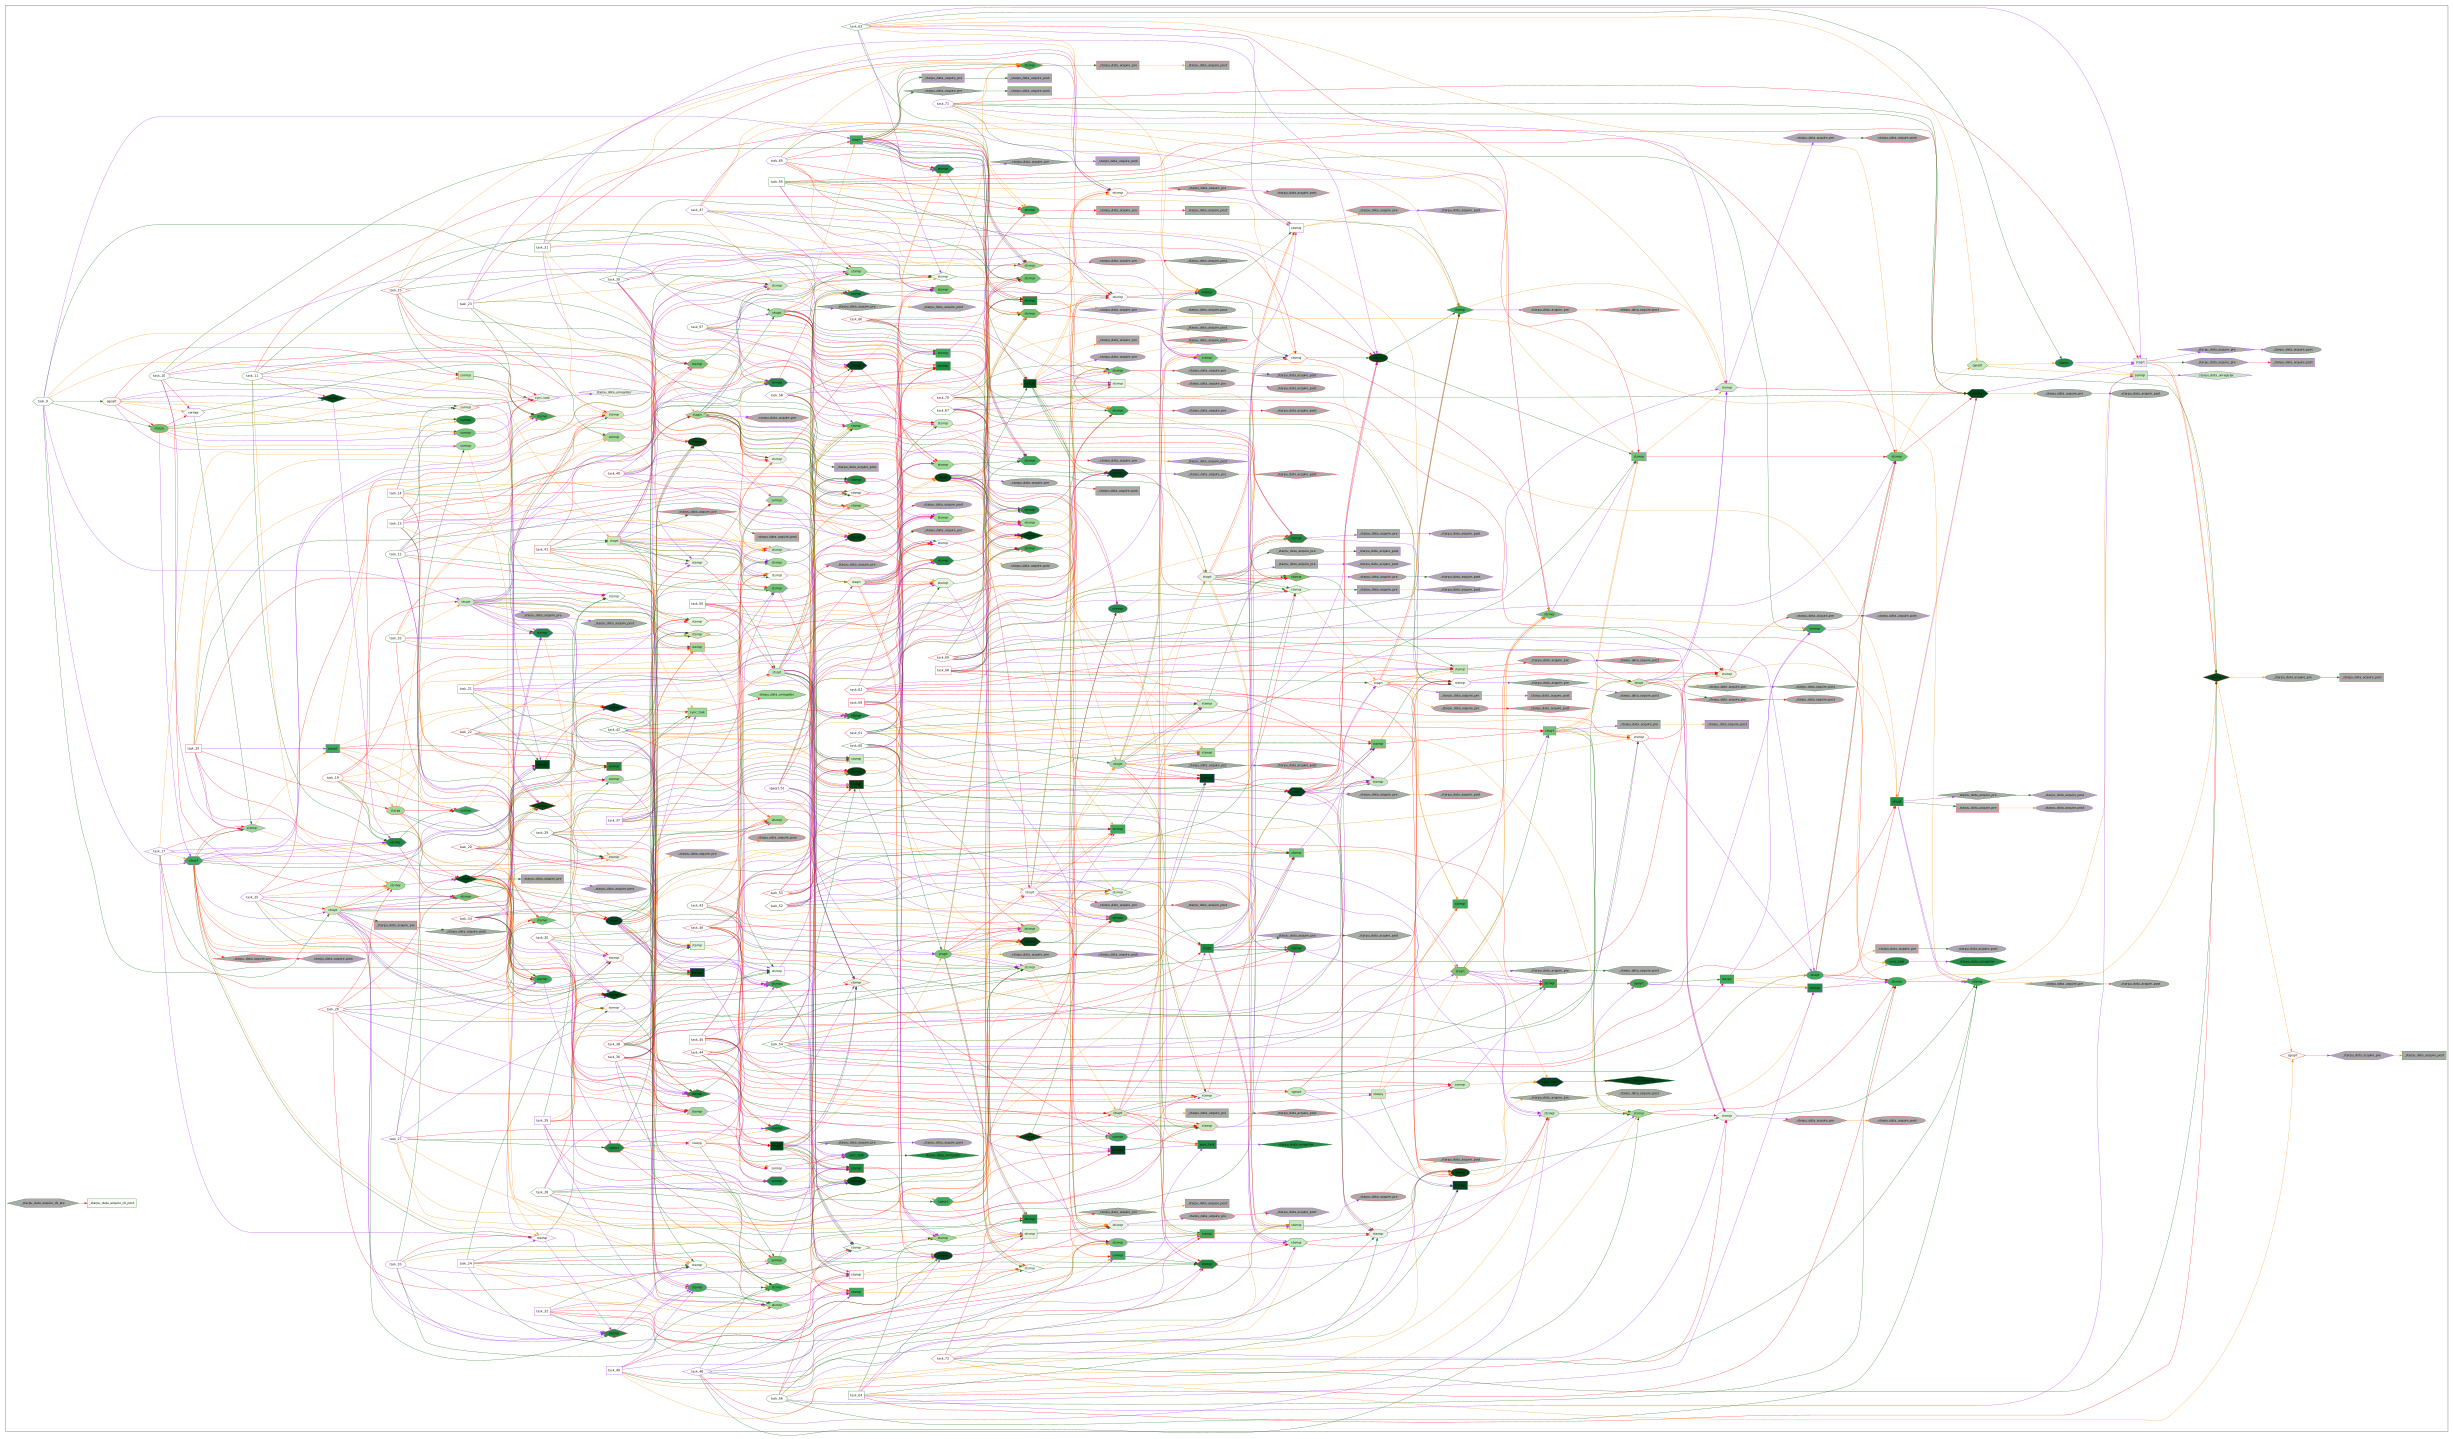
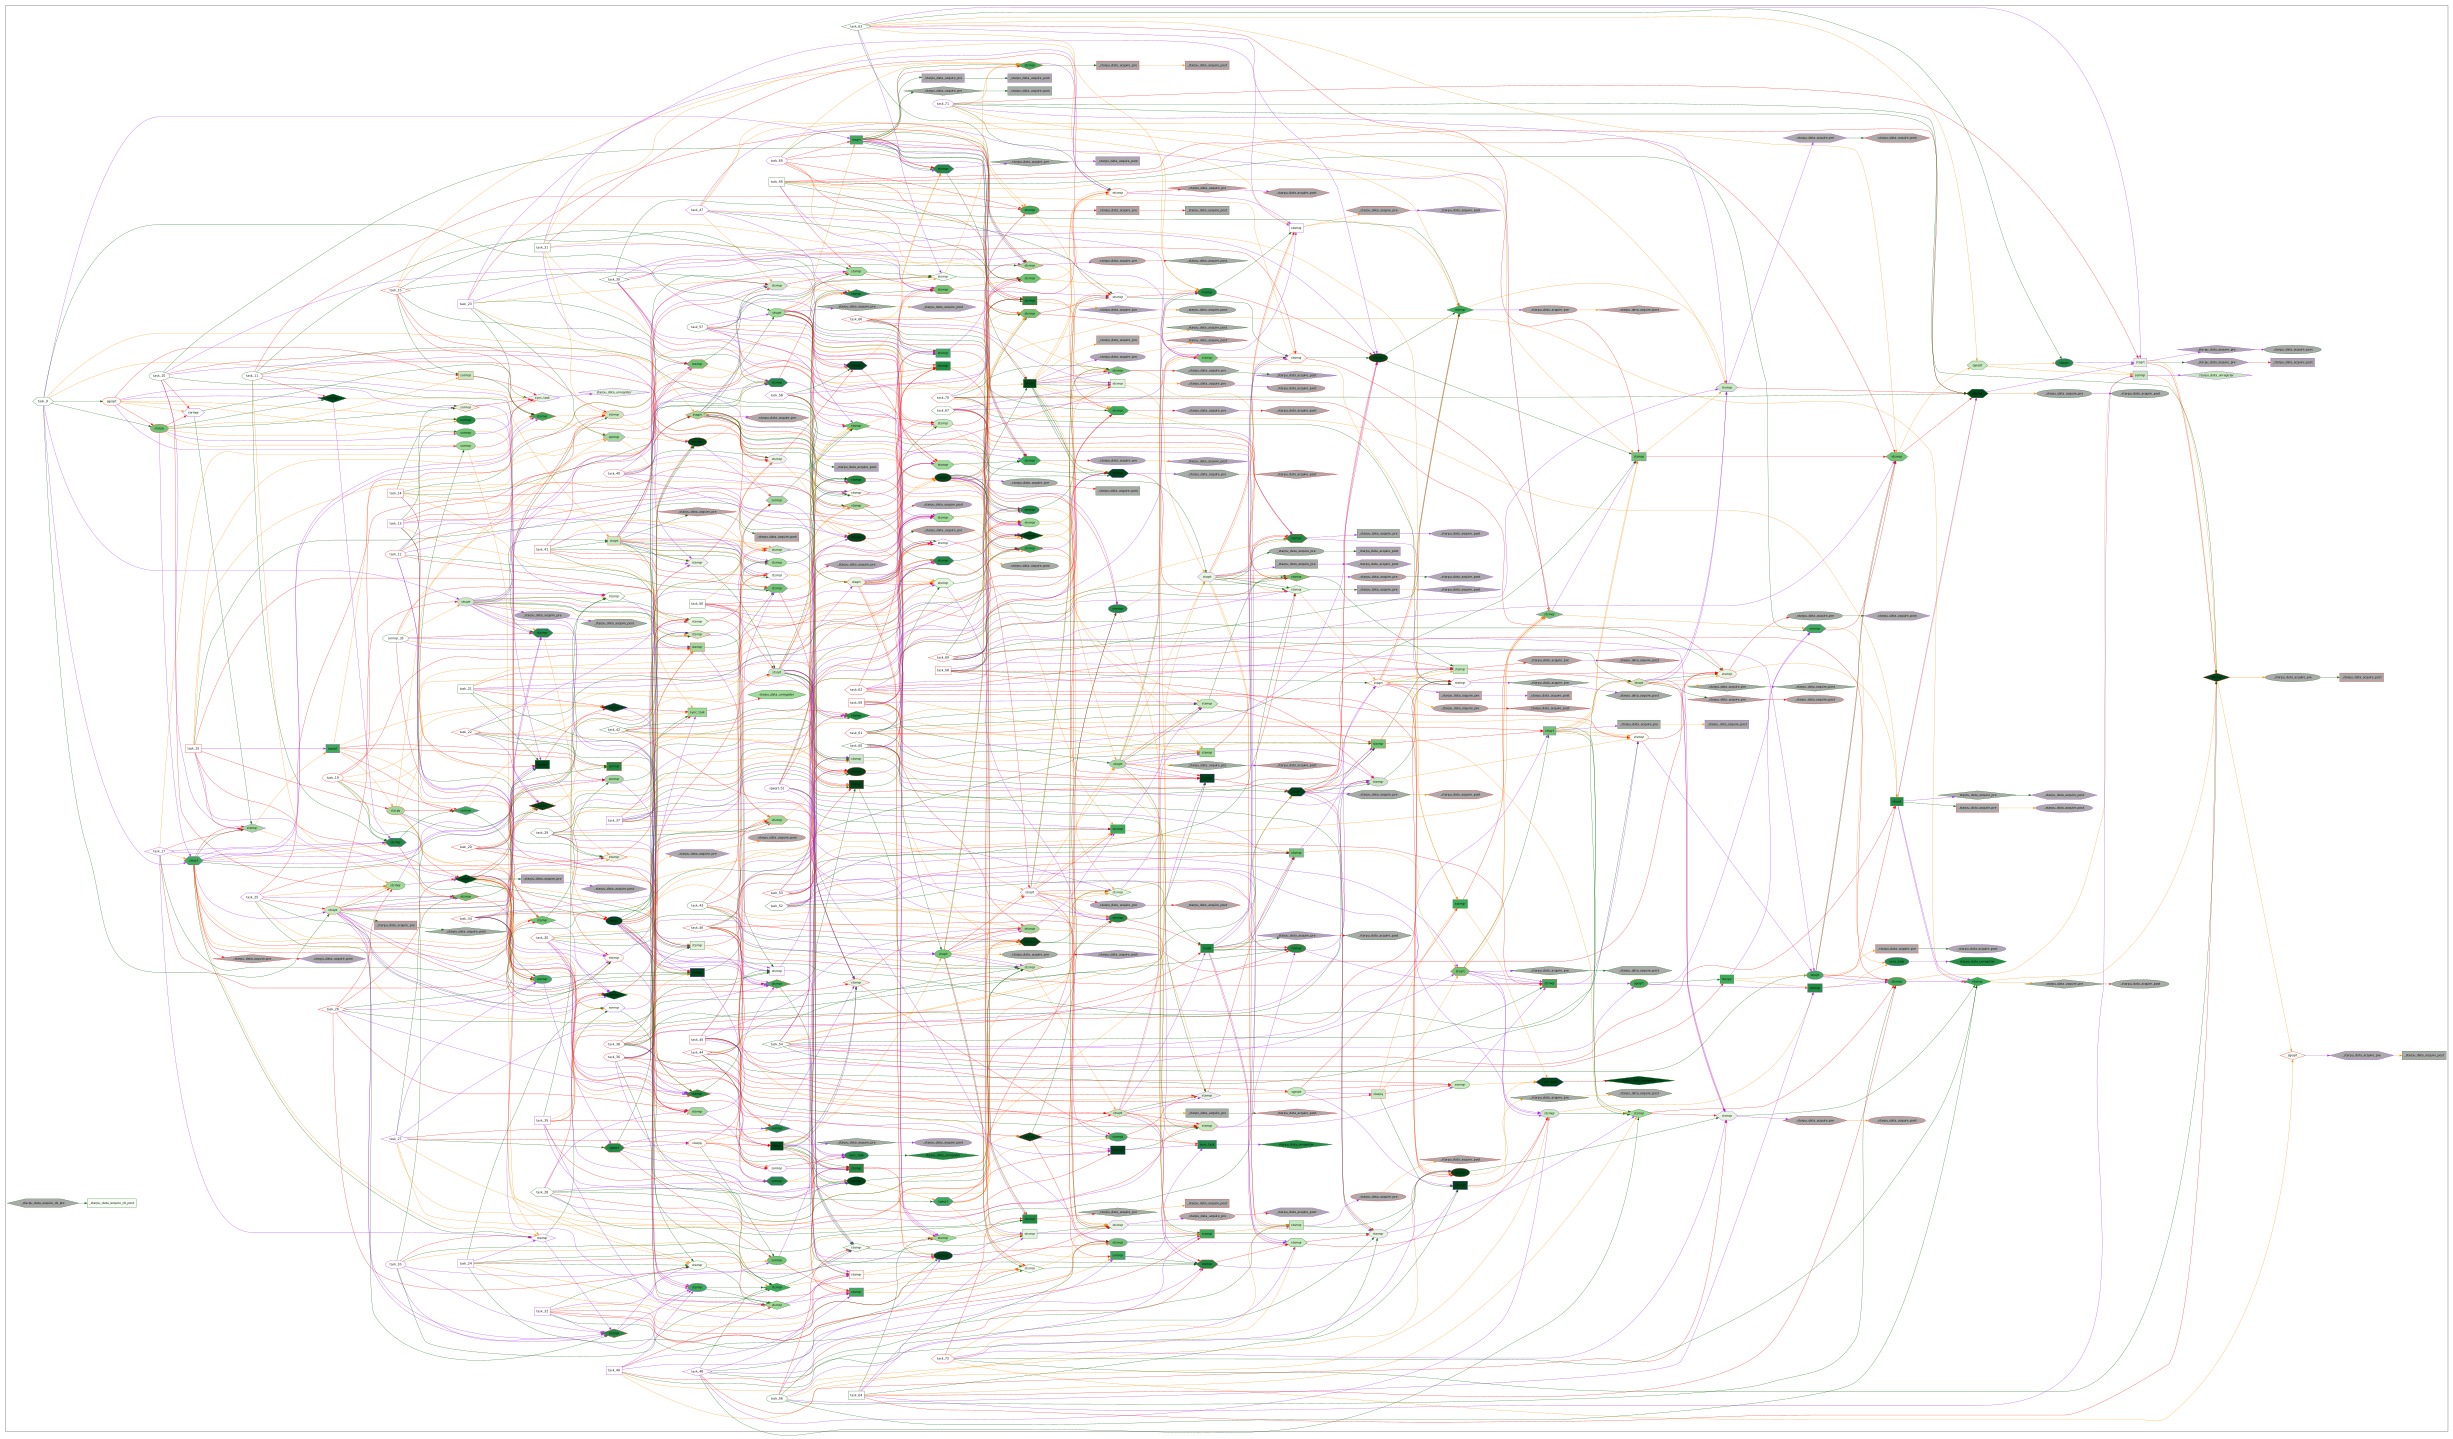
node "task_12": color darkgreen -> red
node "task_33": label "task_33" -> "sormqr_33"
edge "_starpu_data_acquire_cb_pre" -> "_starpu_data_acquire_cb_post": color red -> darkgreen
